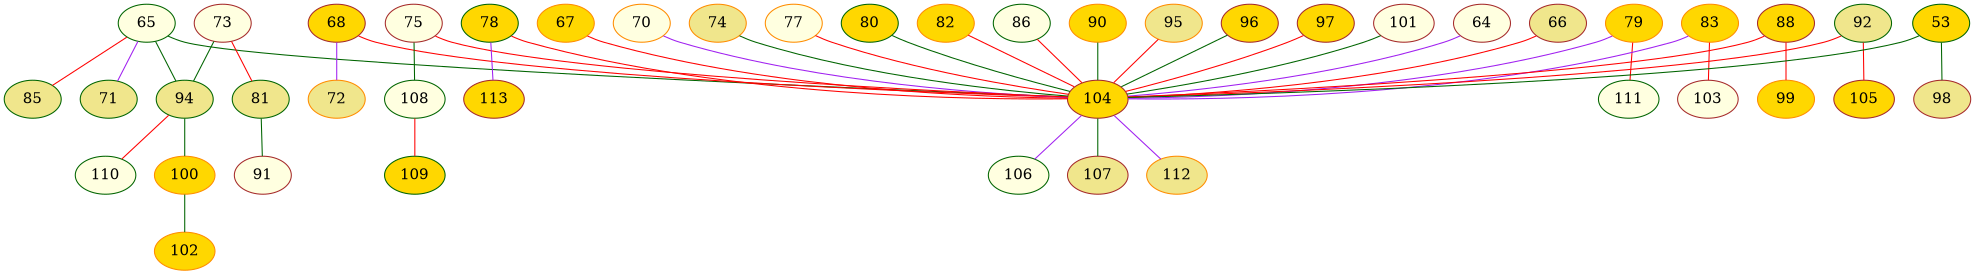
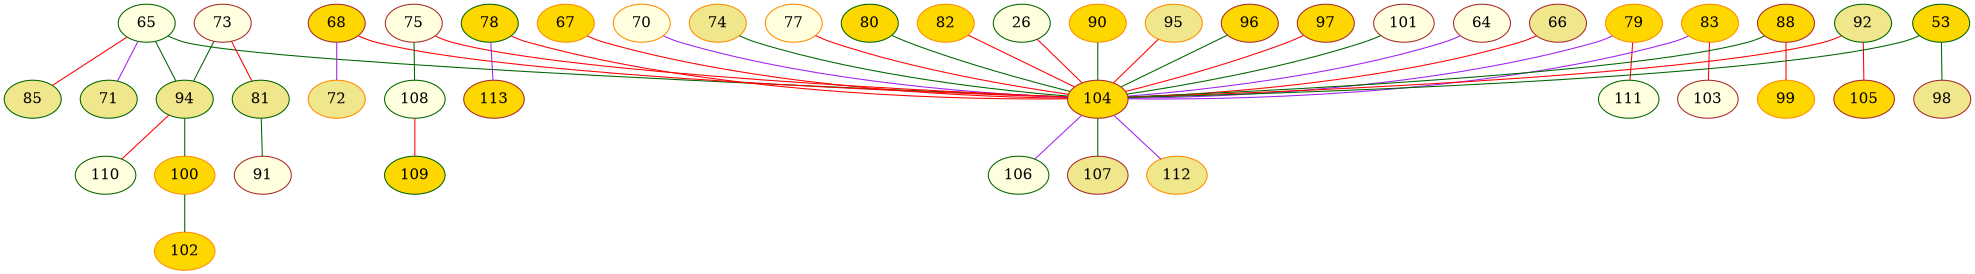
node "86": label "86" -> "26"
edge "88" -- "104": color red -> darkgreen
